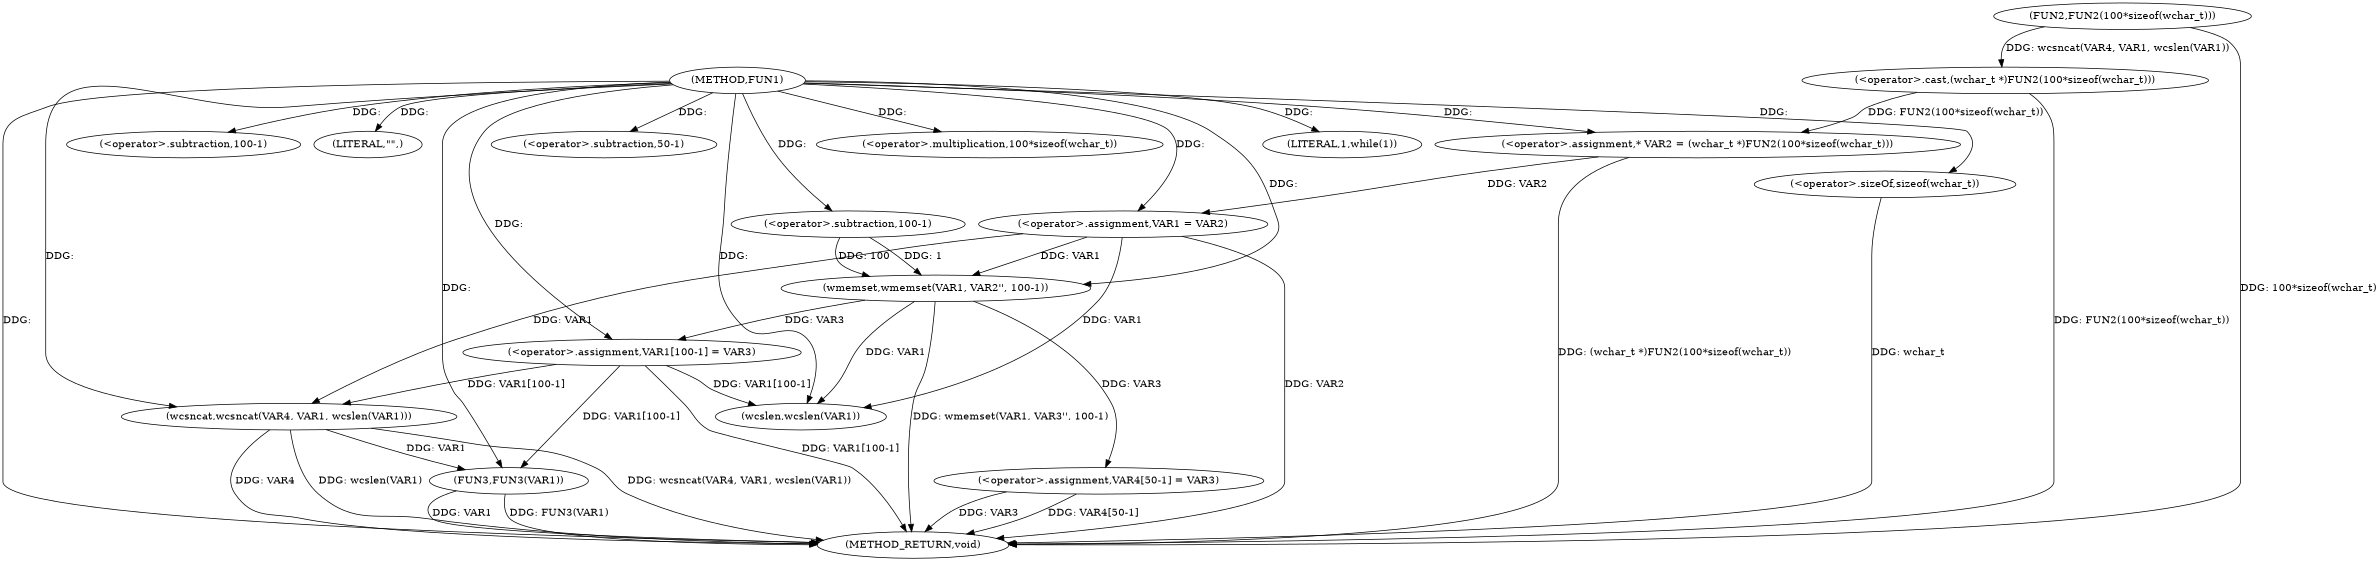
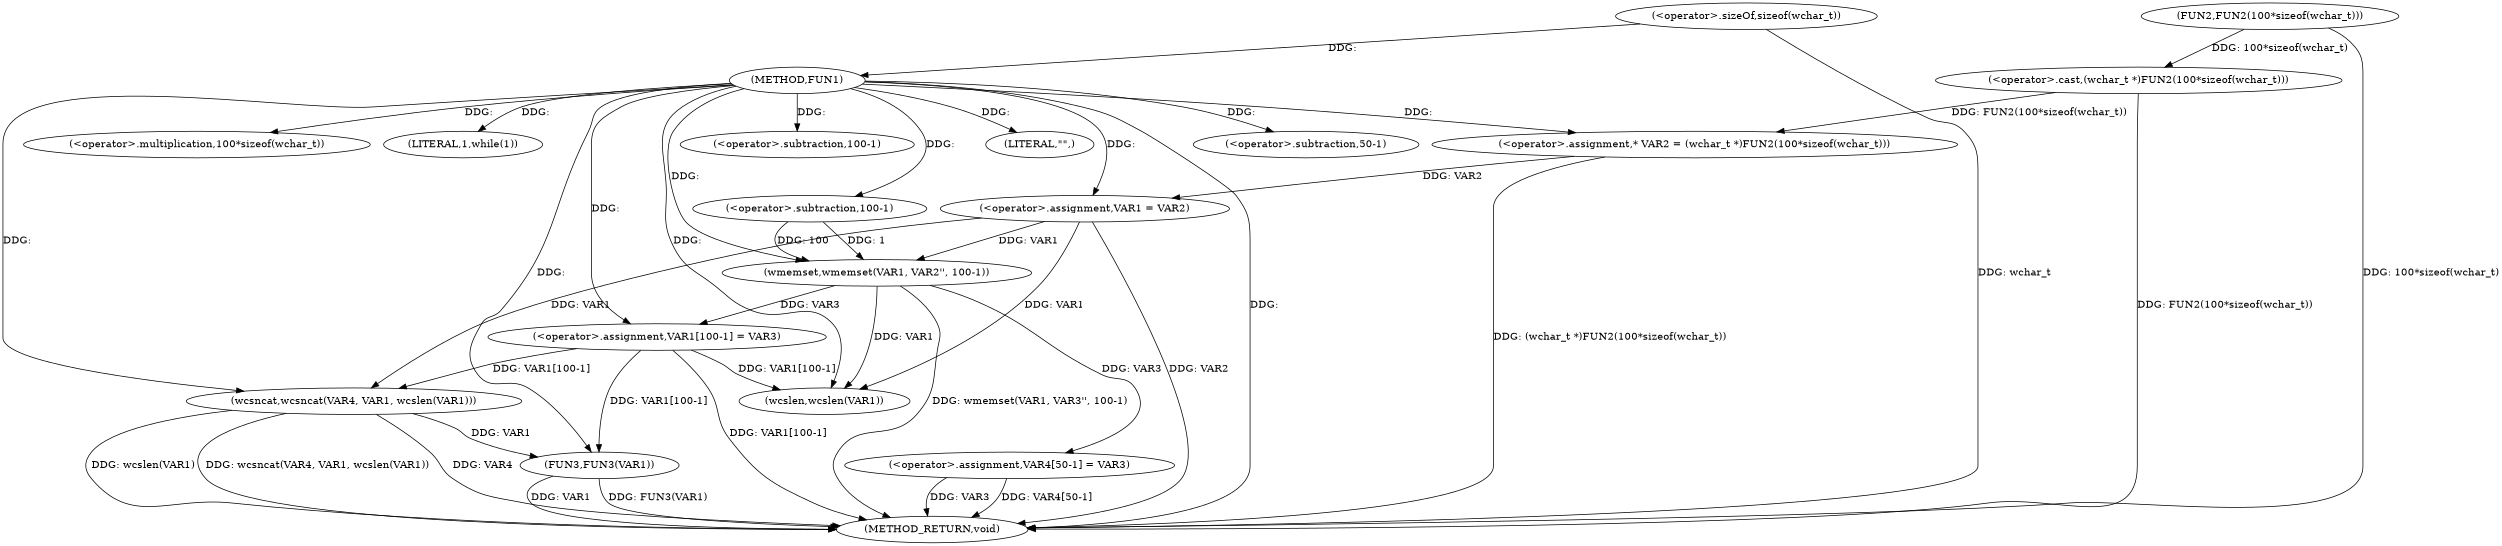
edge "(FUN2,FUN2(100*sizeof(wchar_t)))" -> "(<operator>.cast,(wchar_t *)FUN2(100*sizeof(wchar_t)))": label "DDG: wcsncat(VAR4, VAR1, wcslen(VAR1))" -> "DDG: 100*sizeof(wchar_t)"
edge "(METHOD,FUN1)" -> "(<operator>.sizeOf,sizeof(wchar_t))": reversed
